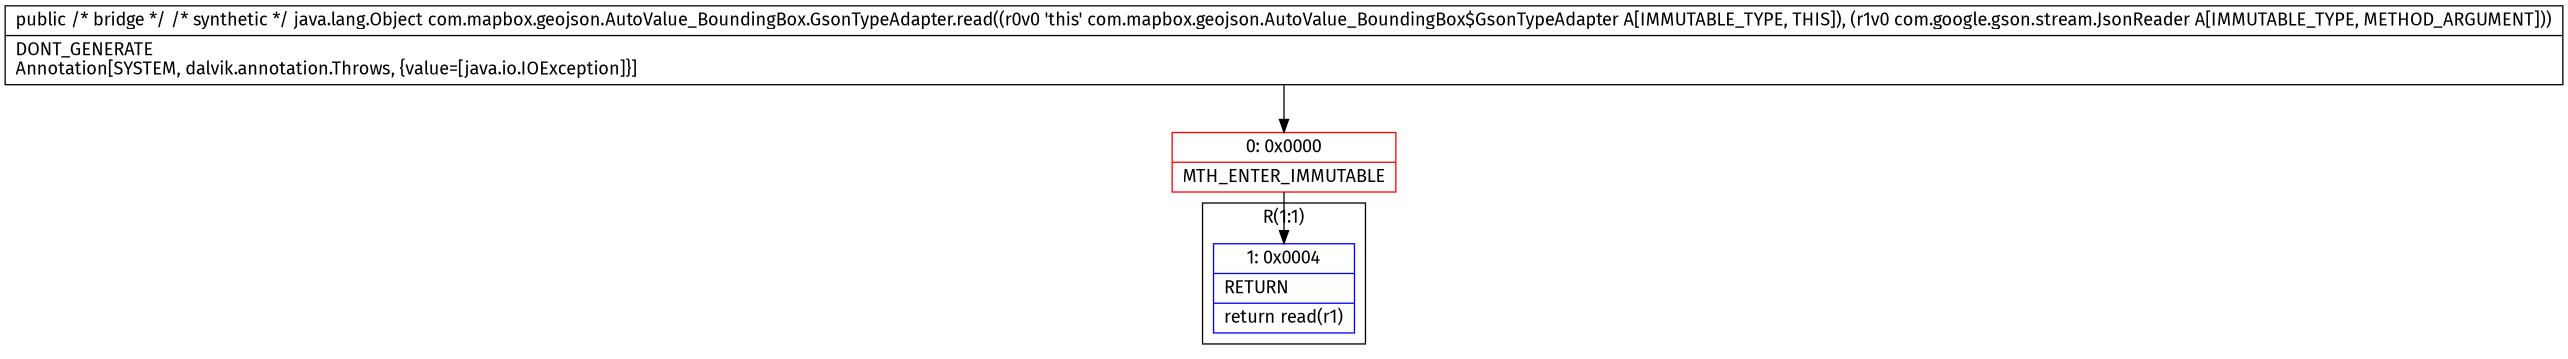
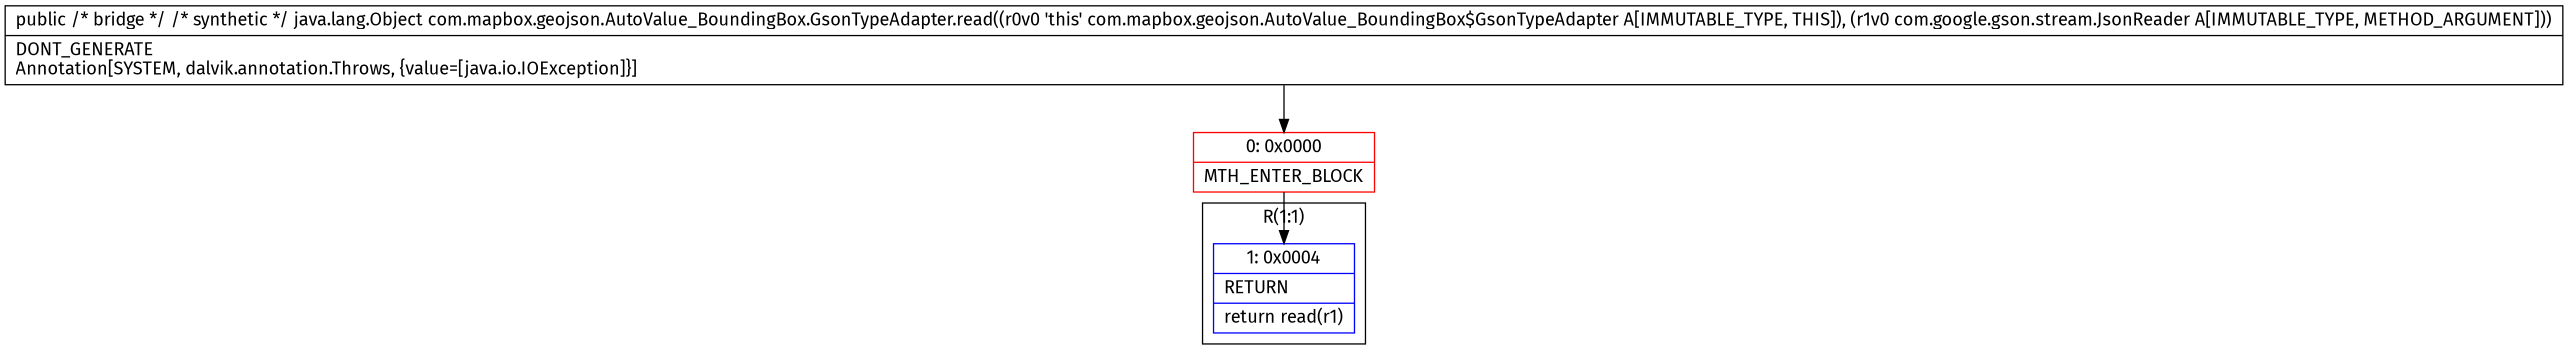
node "0: 0x0000": text "MTH_ENTER_IMMUTABLE" -> "MTH_ENTER_BLOCK"
